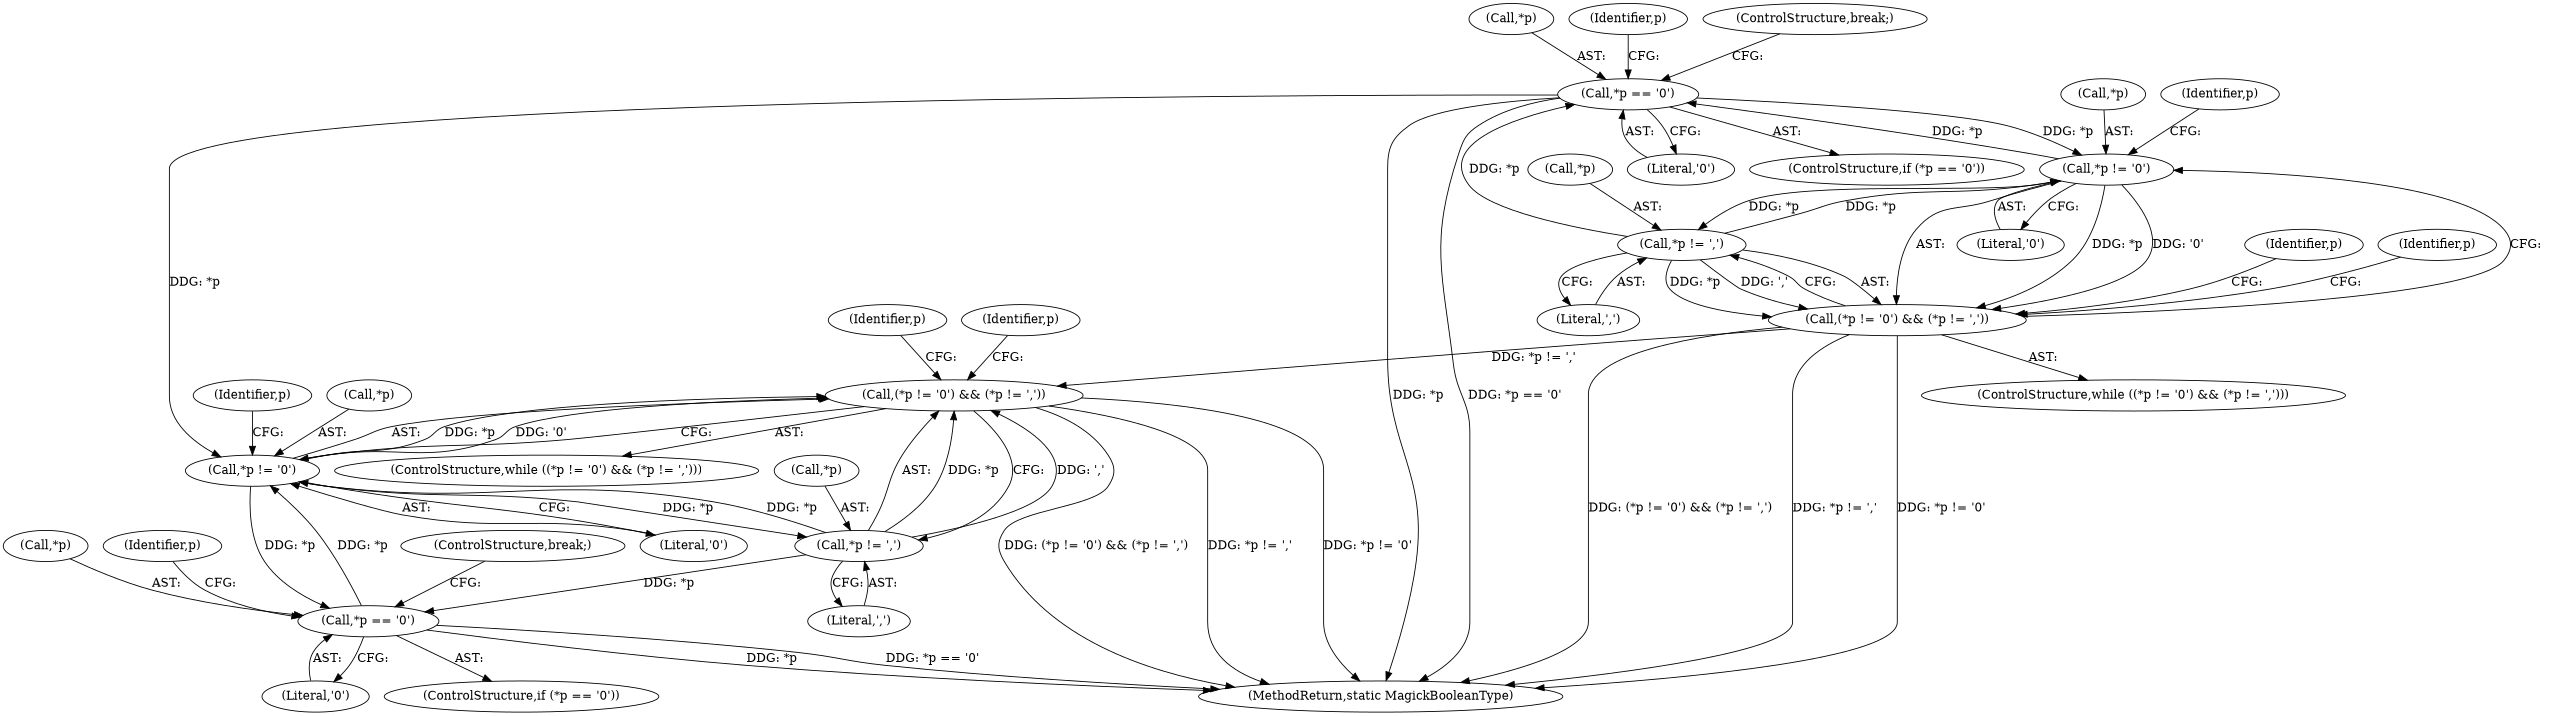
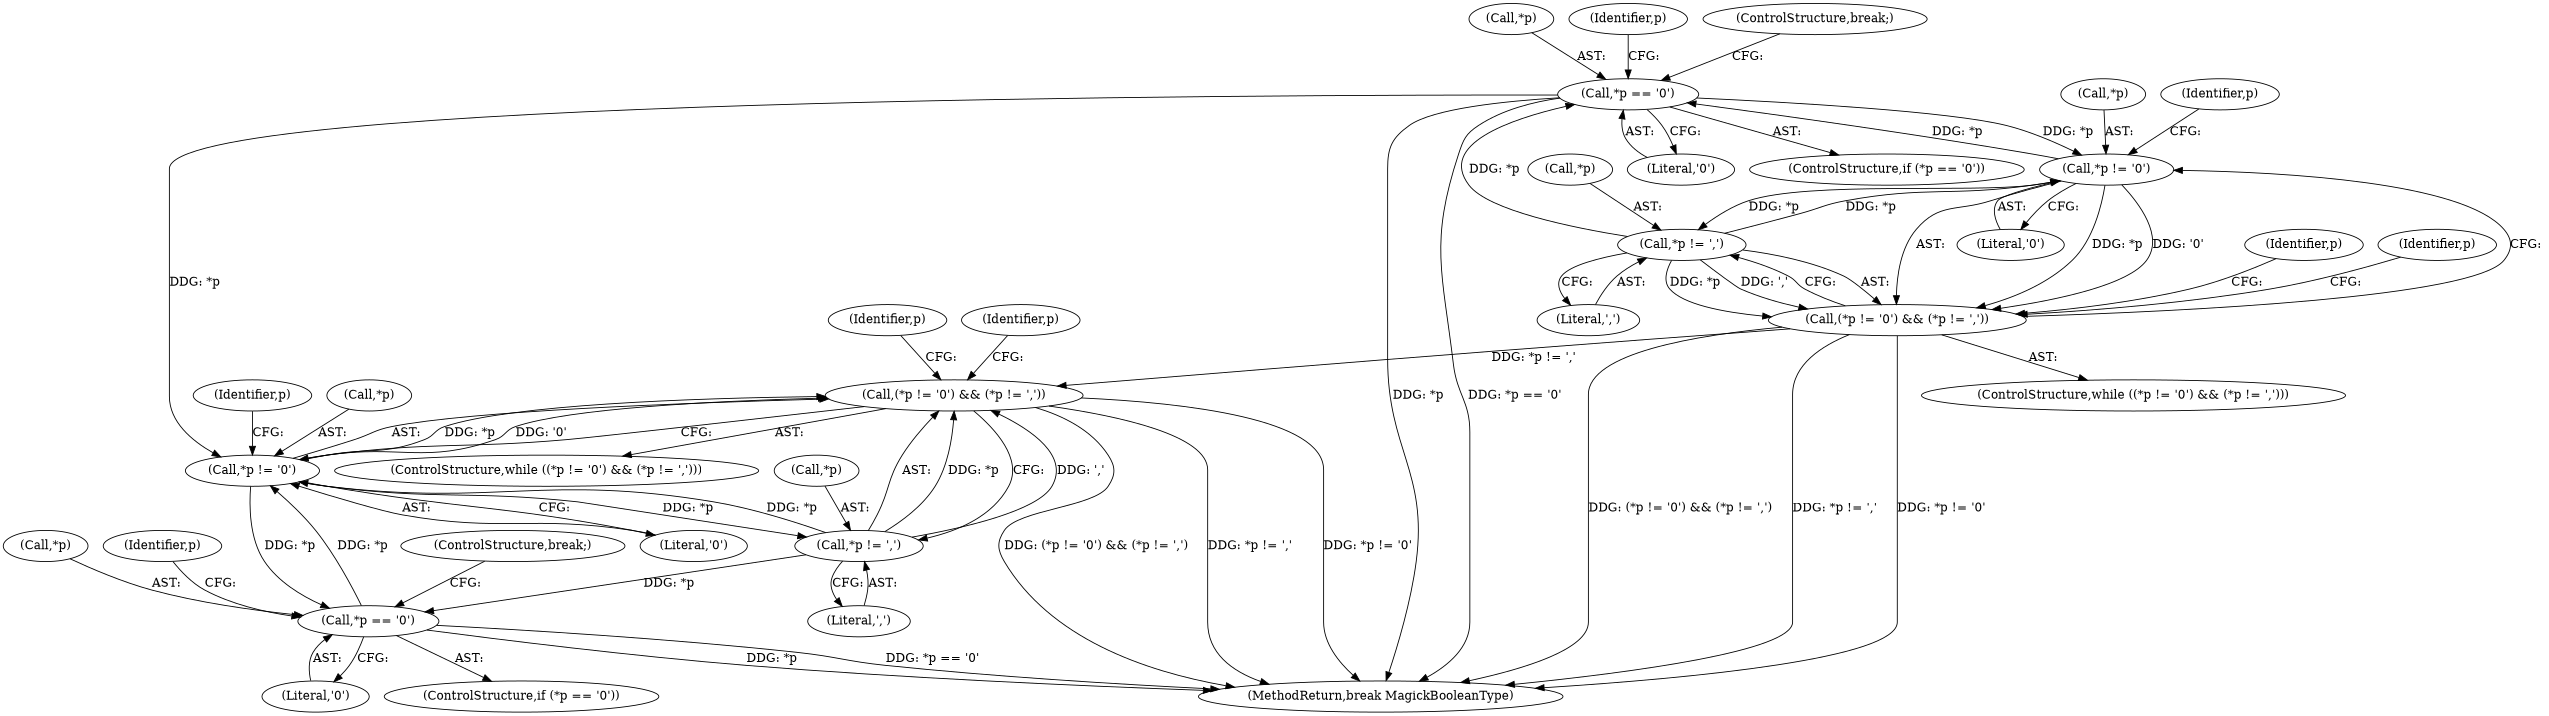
node "(MethodReturn,static MagickBooleanType)": label "(MethodReturn,static MagickBooleanType)" -> "(MethodReturn,break MagickBooleanType)"
